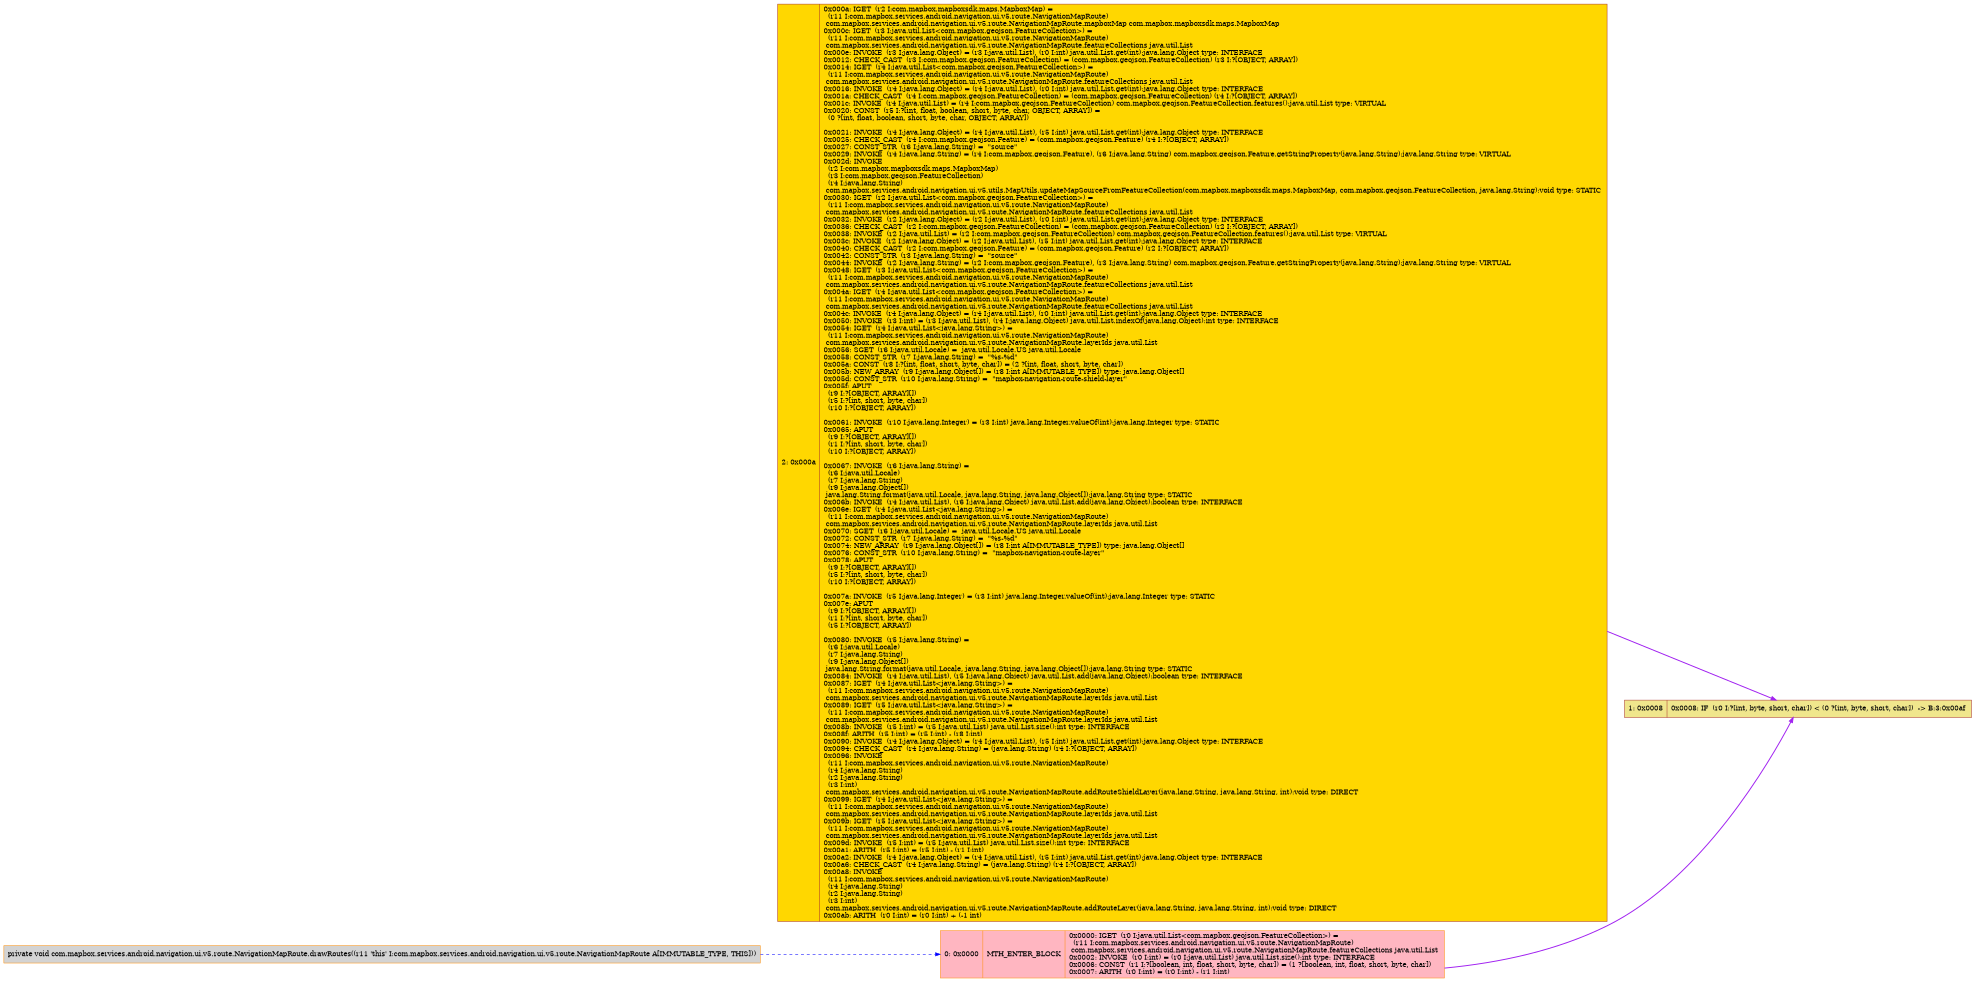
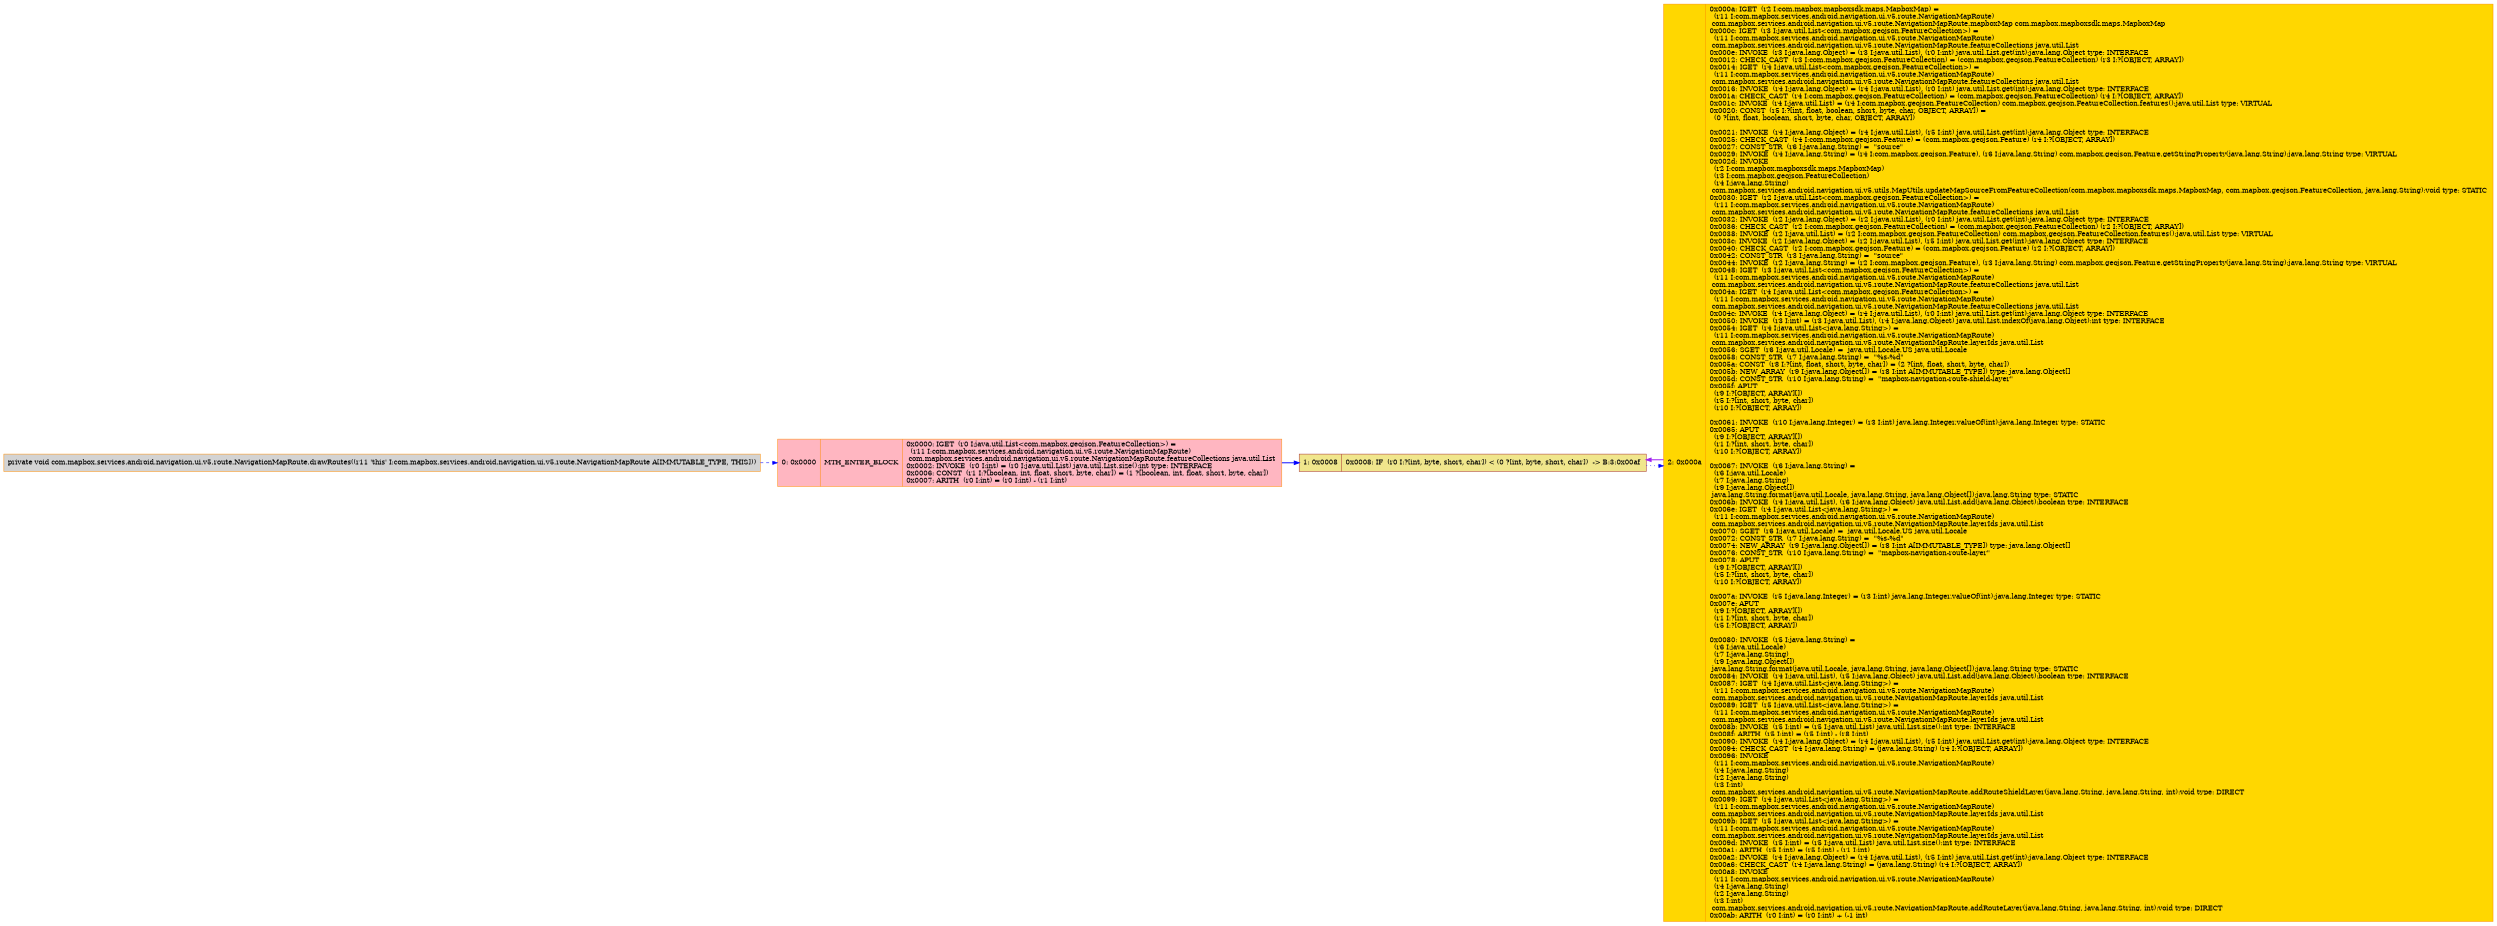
node "2: 0x000a": color brown -> darkorange
edge "1: 0x0008" -> "2: 0x000a": added
edge "0: 0x0000" -> "1: 0x0008": color purple -> blue
